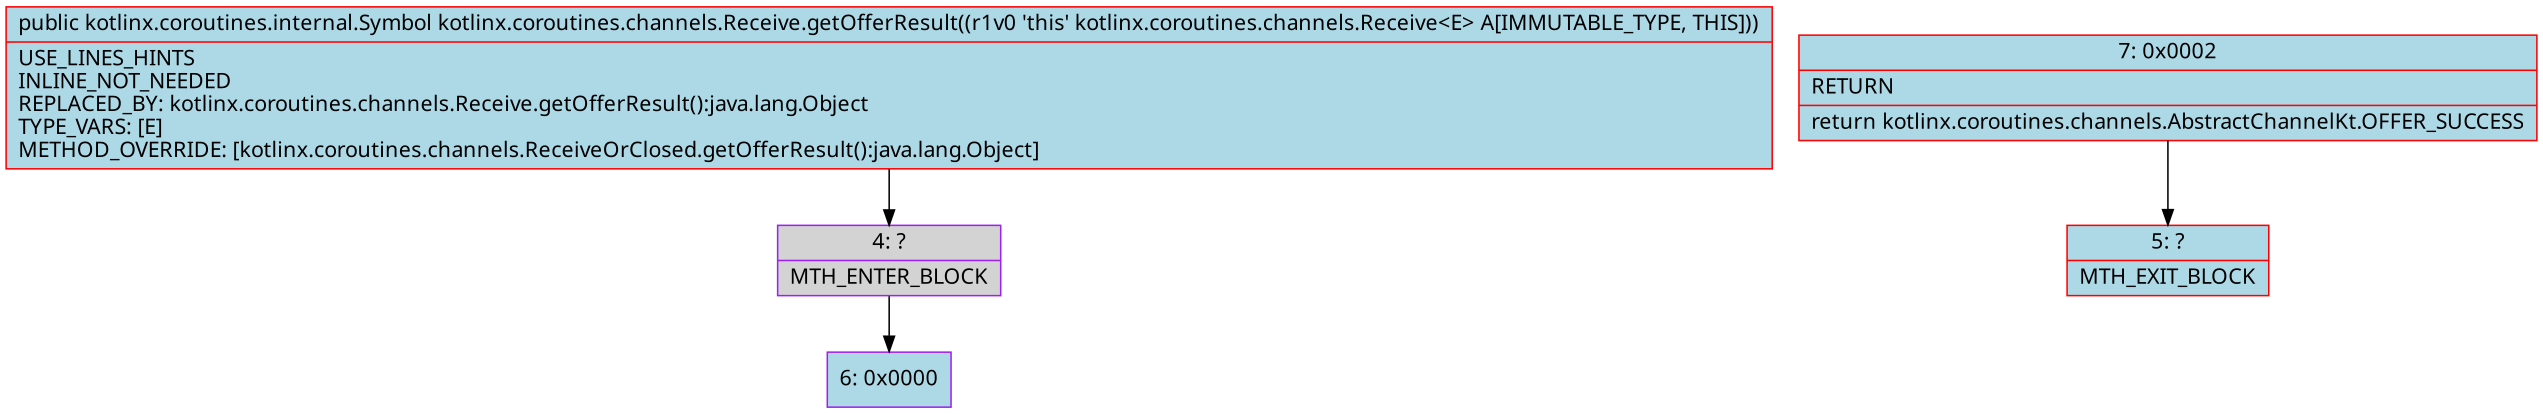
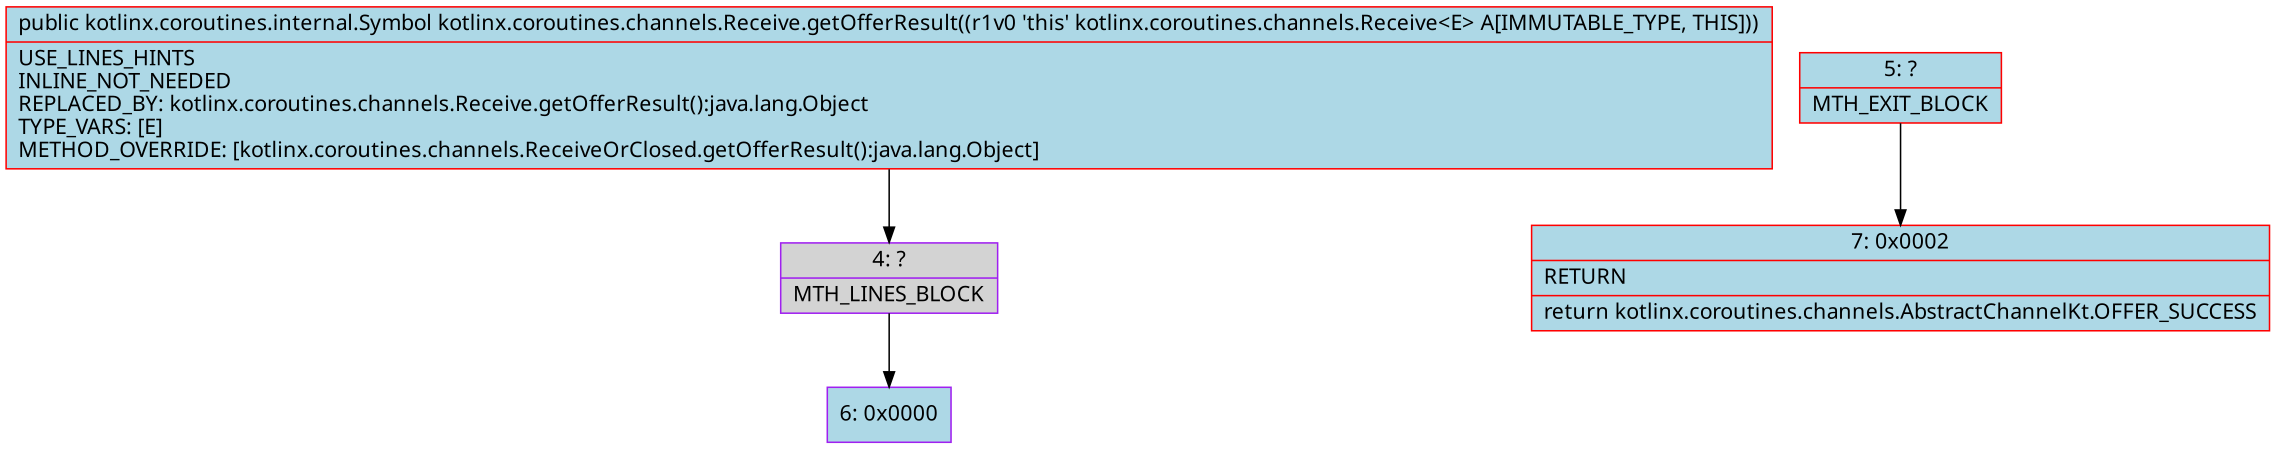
edge "7: 0x0002" -> "5: ?": reversed
node "4: ?": text "MTH_ENTER_BLOCK" -> "MTH_LINES_BLOCK"
